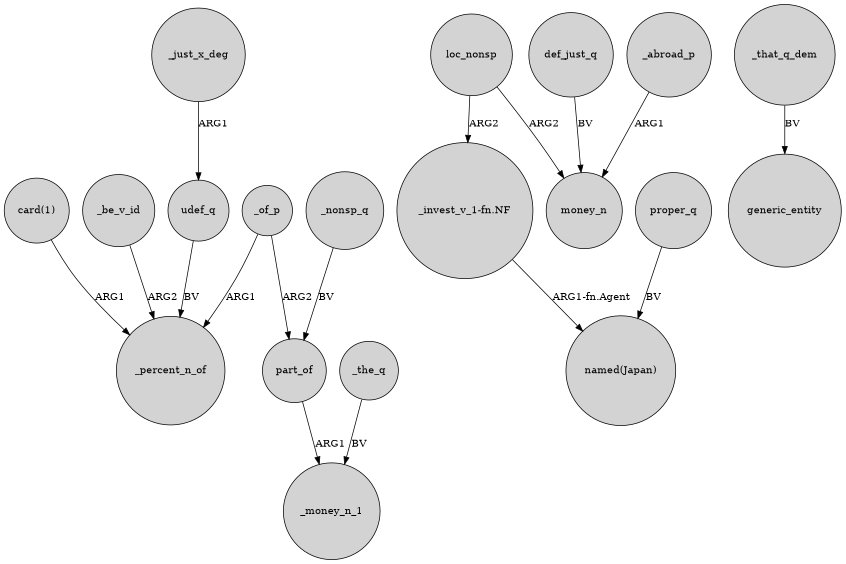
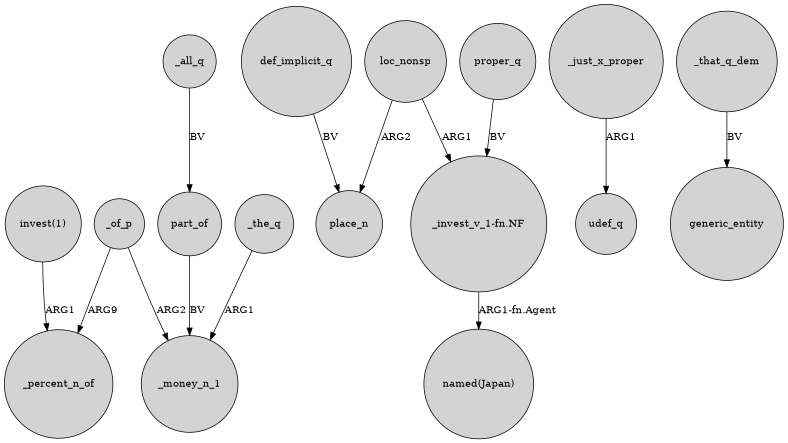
node "_just_x_deg": label "_just_x_deg" -> "_just_x_proper"
node "def_just_q": label "def_just_q" -> "def_implicit_q"
node "_abroad_p": removed
edge "loc_nonsp" -> "_invest_v_1-fn.NF": label "ARG2" -> "ARG1"
node "card(1)": label "card(1)" -> "invest(1)"
node "_be_v_id": removed
node "_nonsp_q": label "_nonsp_q" -> "_all_q"
node "money_n": label "money_n" -> "place_n"
edge "udef_q" -> "_percent_n_of": removed, label "BV"
edge "proper_q" -> "named(Japan)": now "proper_q" -> "_invest_v_1-fn.NF"
edge "_of_p" -> "part_of": now "_of_p" -> "_money_n_1"
edge "_of_p" -> "_percent_n_of": label "ARG1" -> "ARG9"
edge "part_of" -> "_money_n_1": label "ARG1" -> "BV"
edge "_the_q" -> "_money_n_1": label "BV" -> "ARG1"
